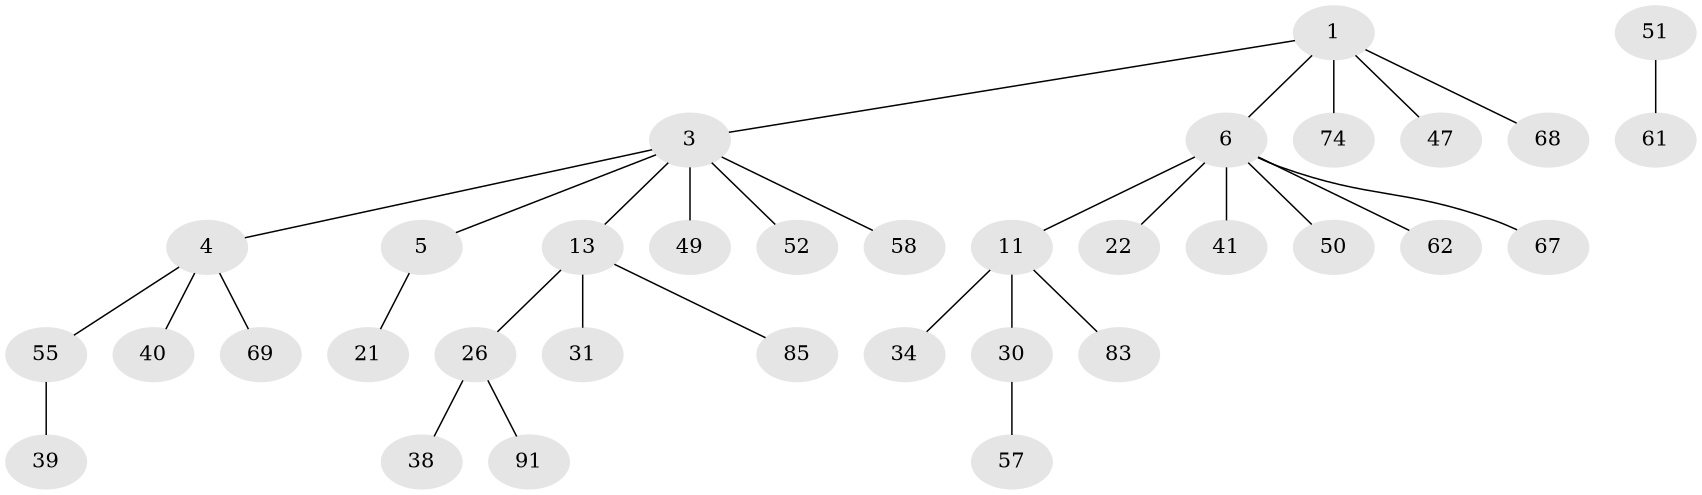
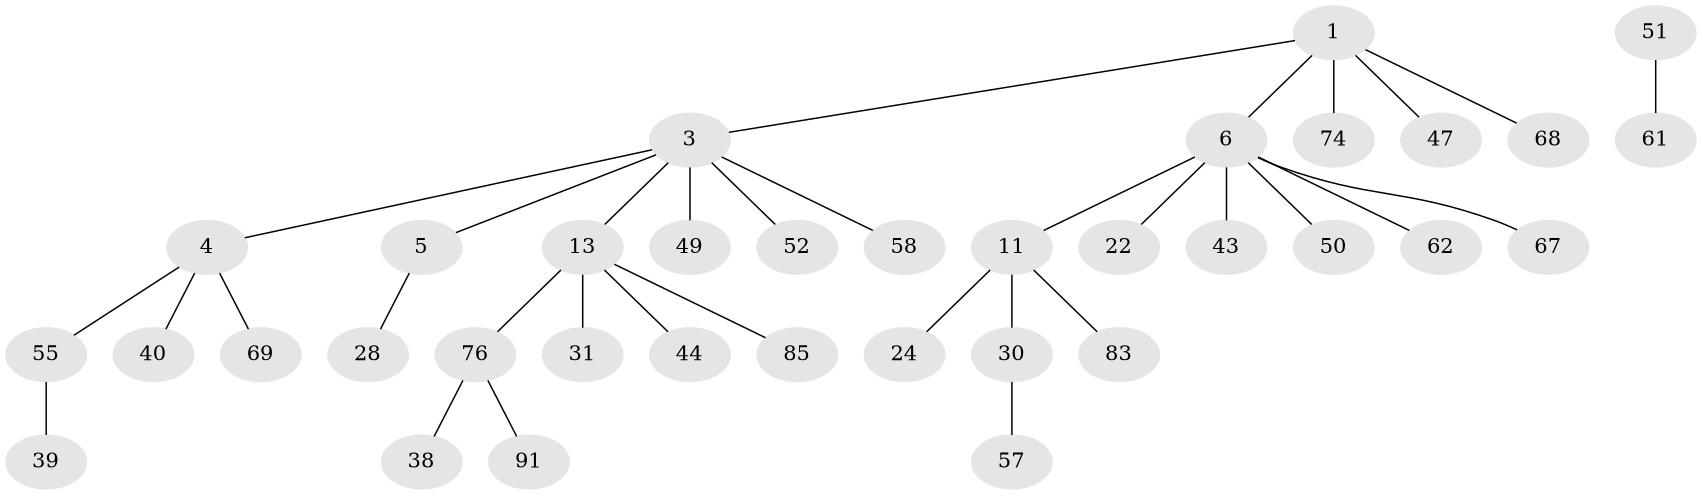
node "41": label "41" -> "43"
node "21": label "21" -> "28"
node "26": label "26" -> "76"
node "44": added
node "34": label "34" -> "24"
